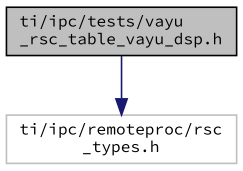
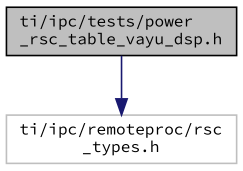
node "ti/ipc/tests/vayu _rsc_table_vayu_dsp.h": label "ti/ipc/tests/vayu _rsc_table_vayu_dsp.h" -> "ti/ipc/tests/power _rsc_table_vayu_dsp.h"
